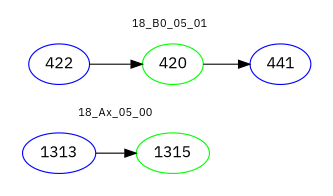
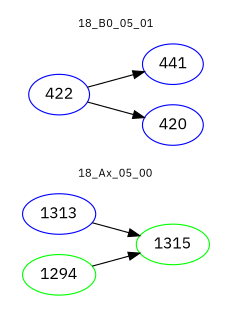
node "420": color green -> blue
edge "420" -> "441": now "422" -> "441"
node "1294": added
